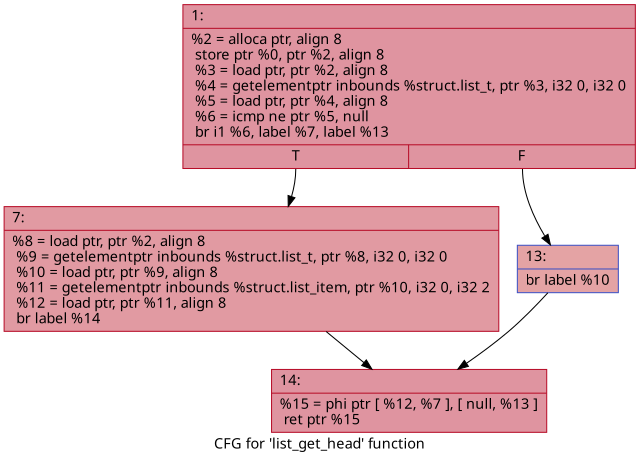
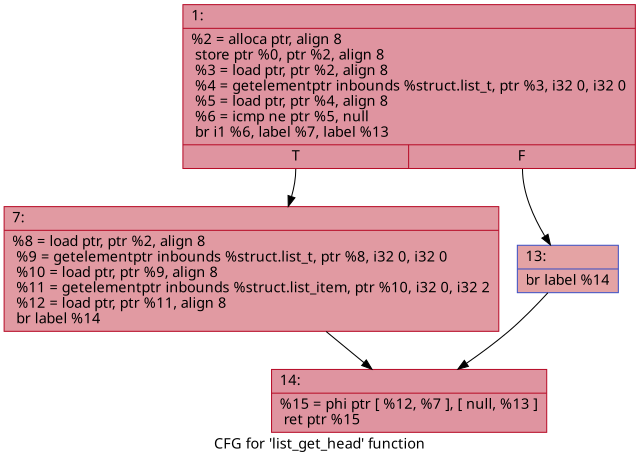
node "13:": text "br label %10" -> "br label %14"
